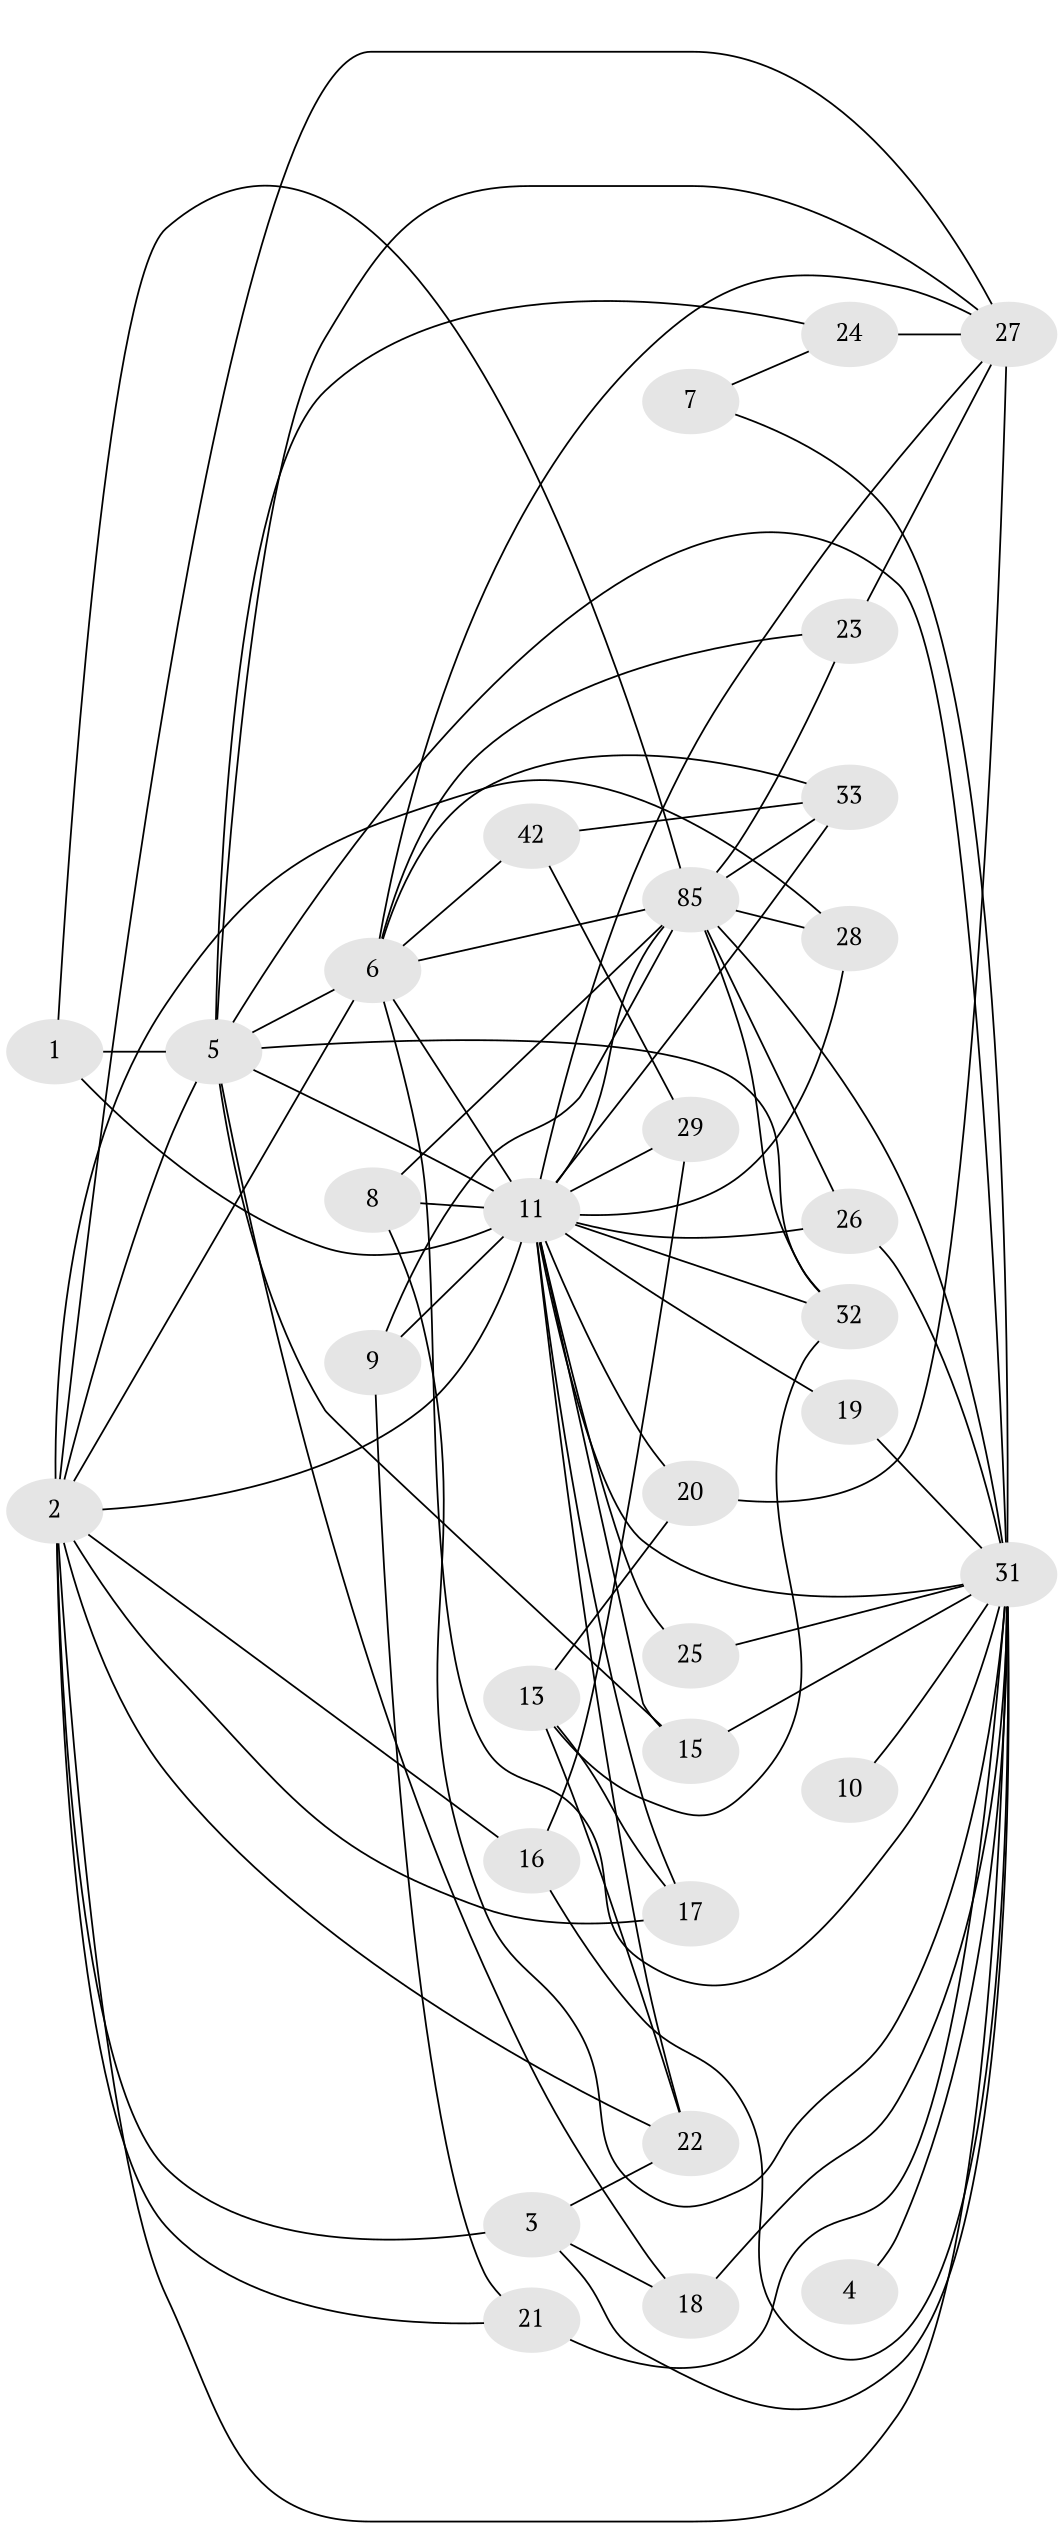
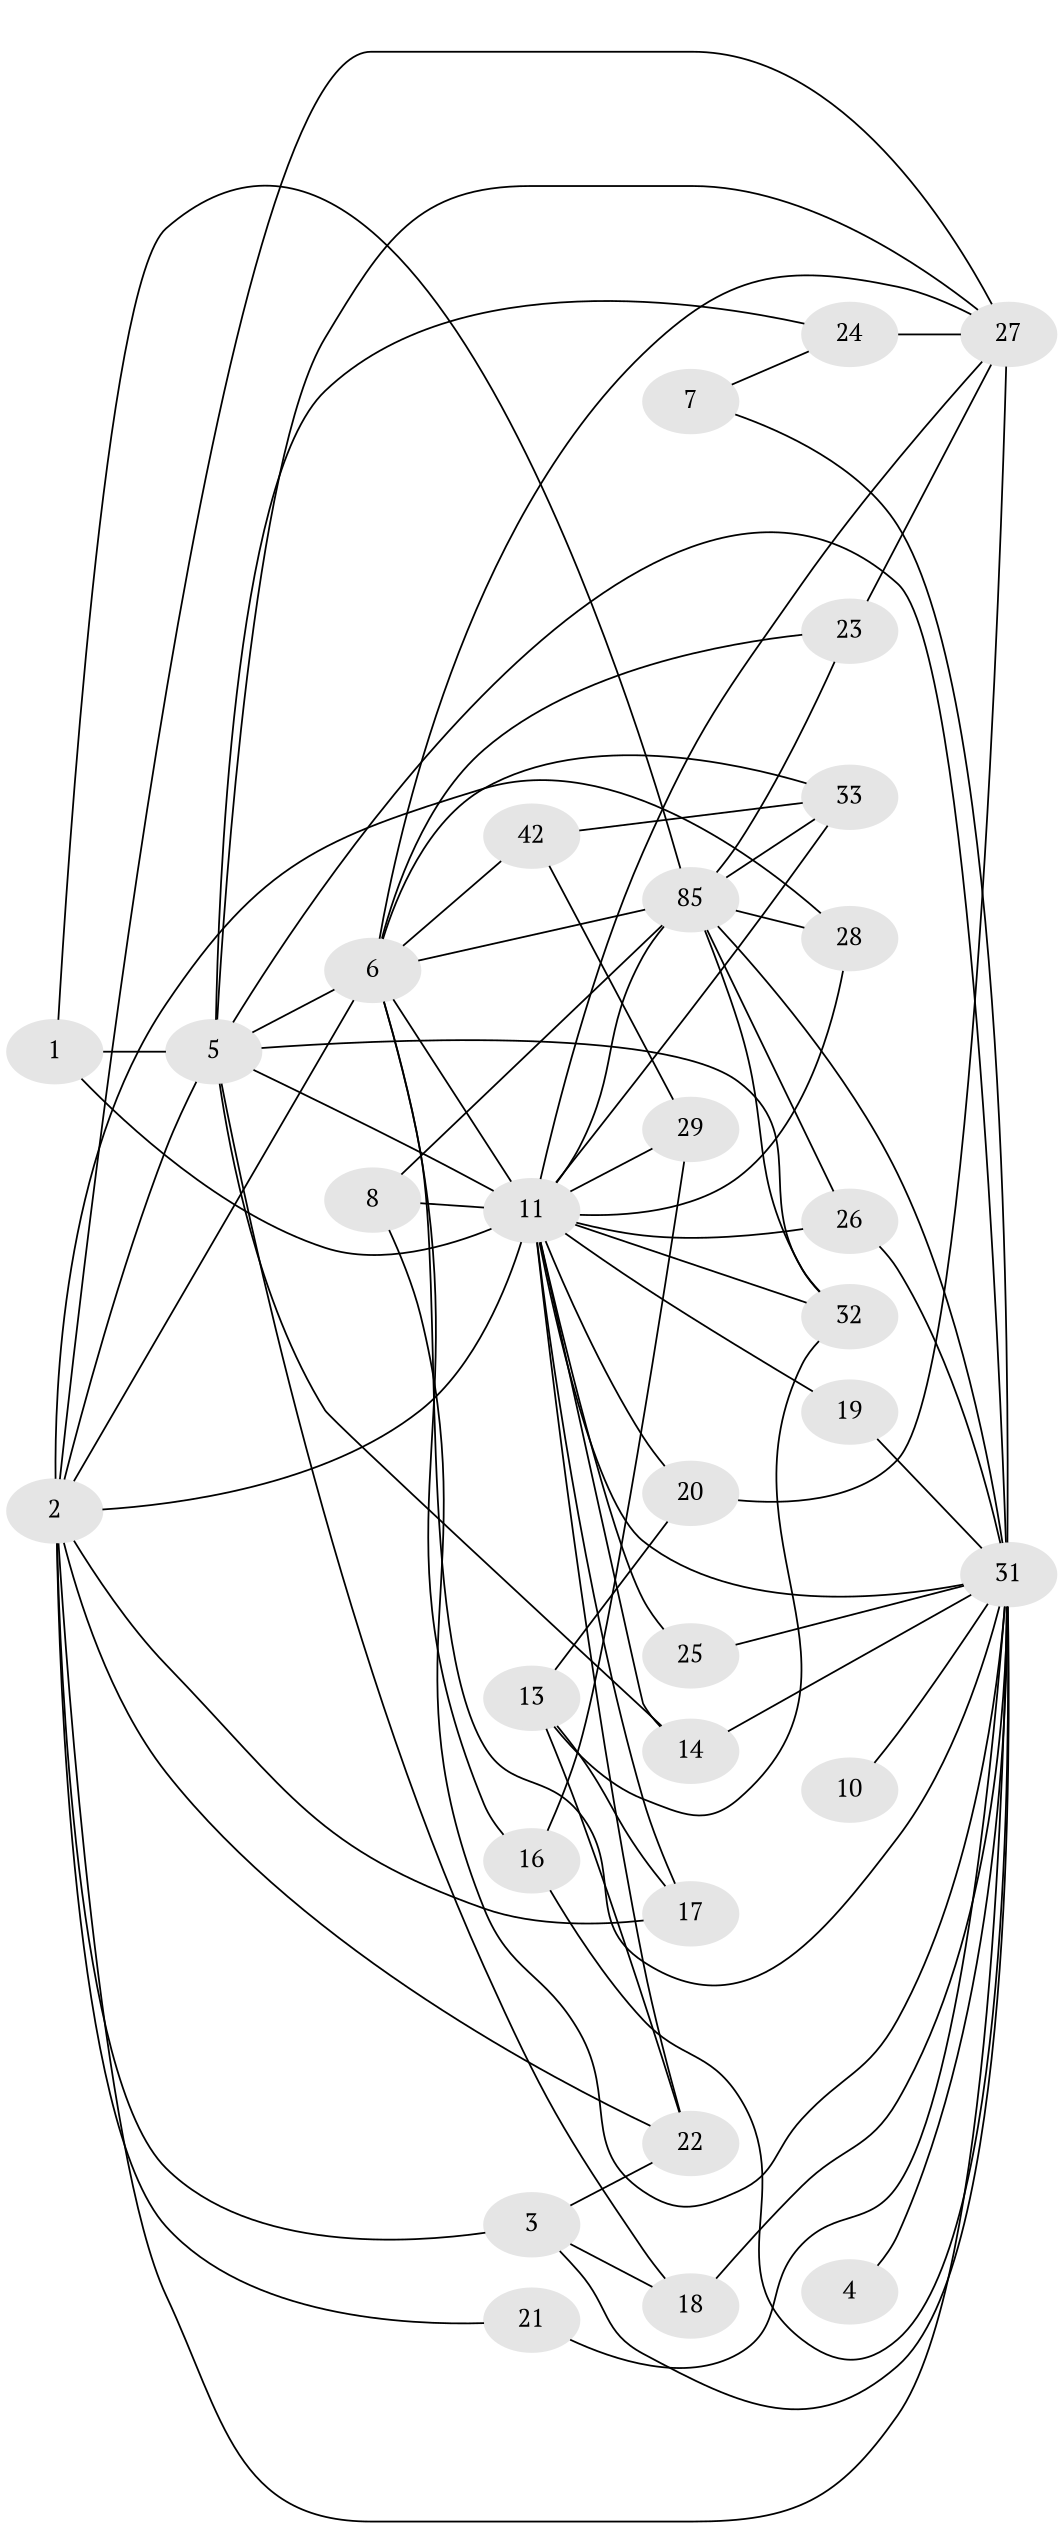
node "9": removed
edge "2" -- "16": now "6" -- "16"
node "15": label "15" -> "14"
